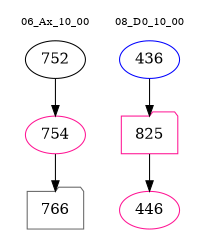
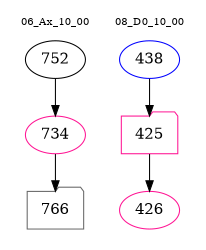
node "436": label "436" -> "438"
node "754": label "754" -> "734"
node "825": label "825" -> "425"
node "446": label "446" -> "426"
